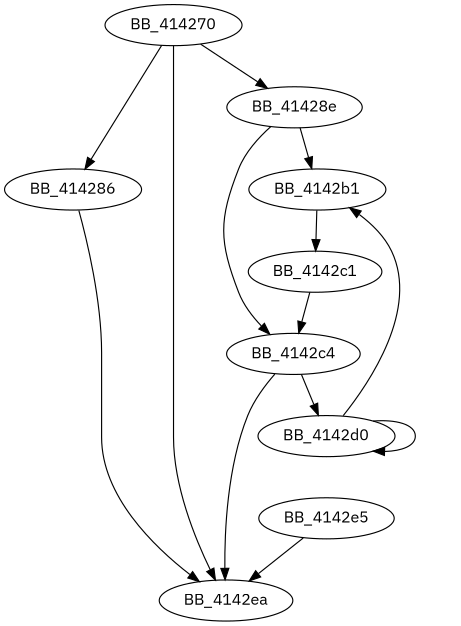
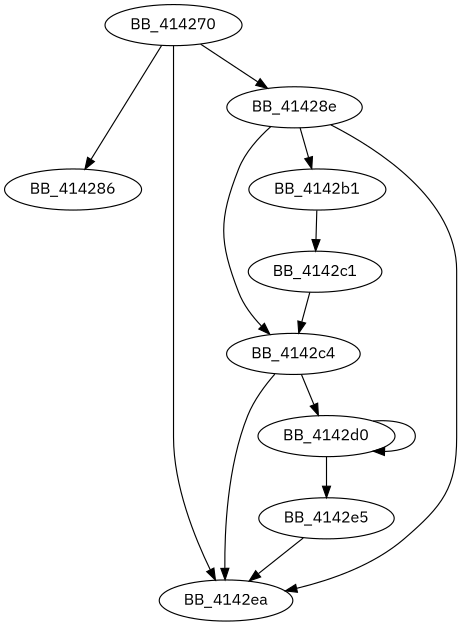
edge "BB_4142d0" -> "BB_4142b1": now "BB_4142d0" -> "BB_4142e5"
edge "BB_414286" -> "BB_4142ea": now "BB_41428e" -> "BB_4142ea"
